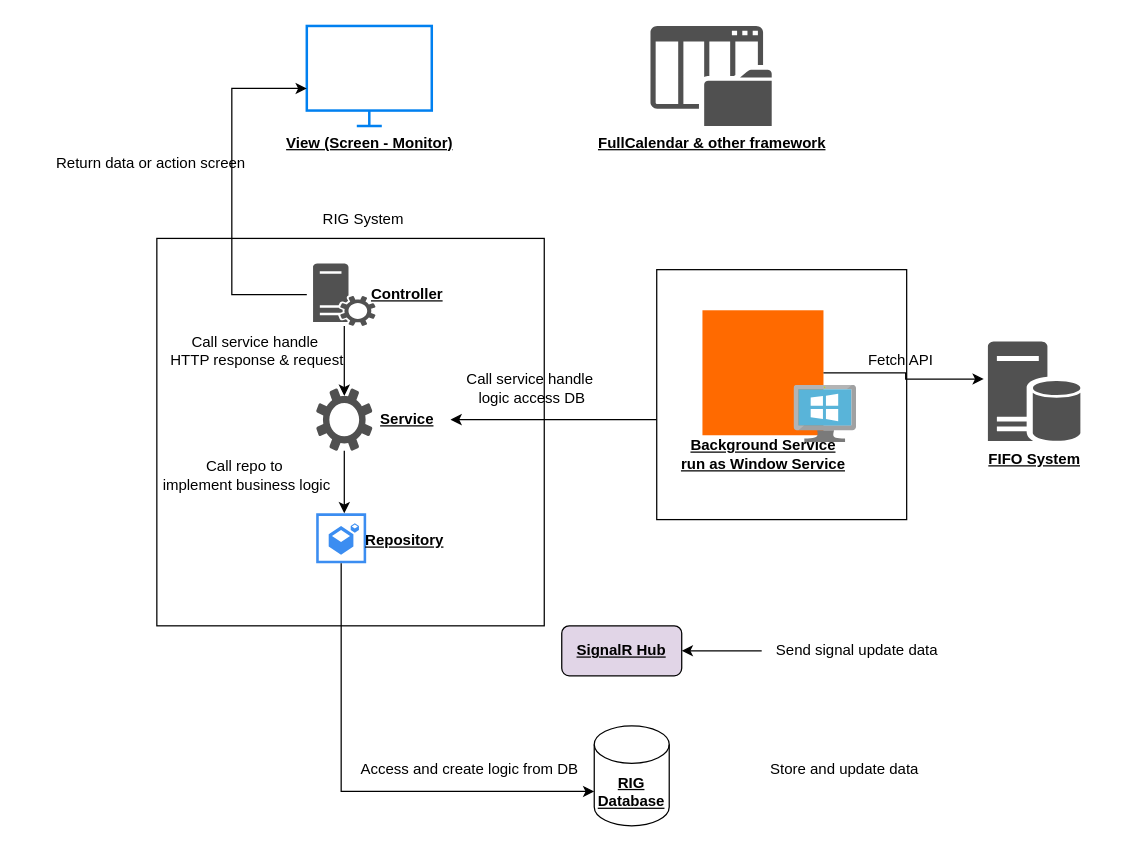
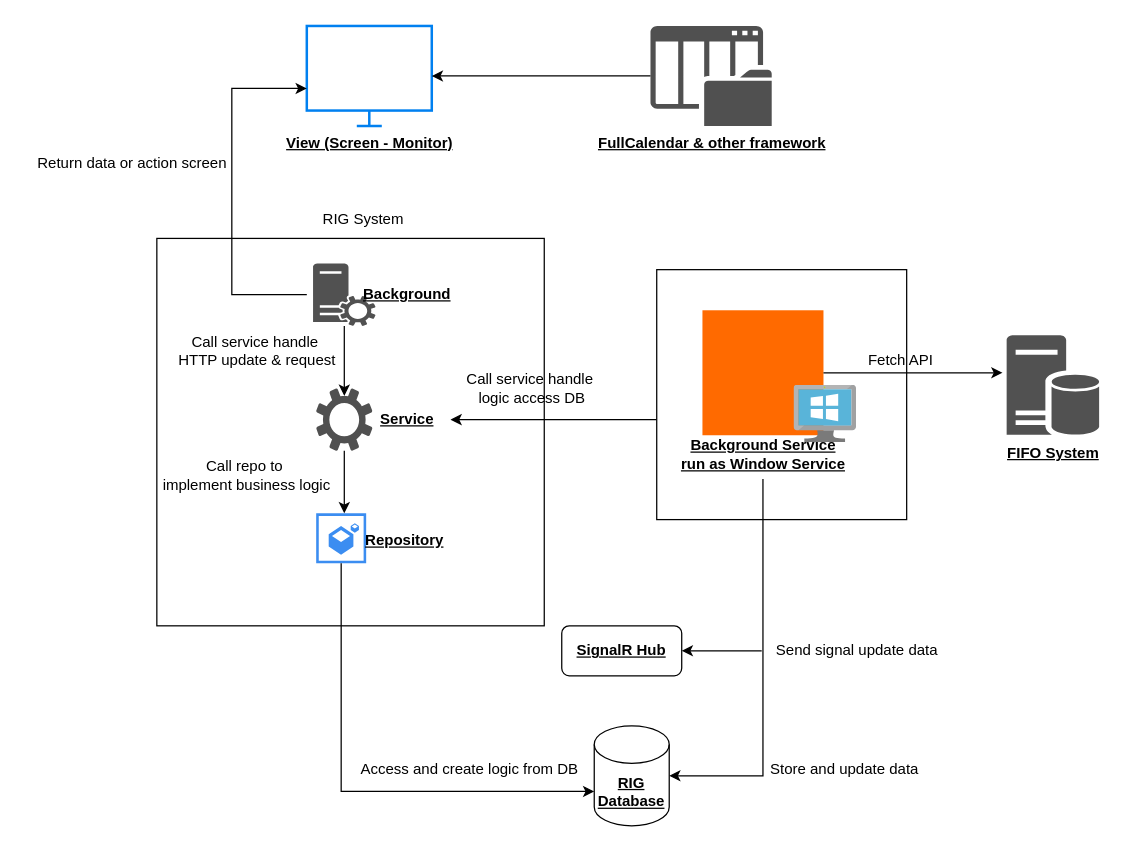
edge "FullCalendar & other framework" -> "View (Screen - Monitor)": added
node "Return data or action screen": moved (151, 163) -> (132, 163)
node "Controller": label "Controller" -> "Background"
node "Call service handle HTTP response & request": label "Call service handle HTTP response & request" -> "Call service handle HTTP update & request"
node "FIFO System": moved (1034, 391) -> (1053, 385)
node "SignalR Hub": fillcolor #e1d5e7 -> #ffffff
edge "Background Service run as Window Service" -> "RIG Database": added
